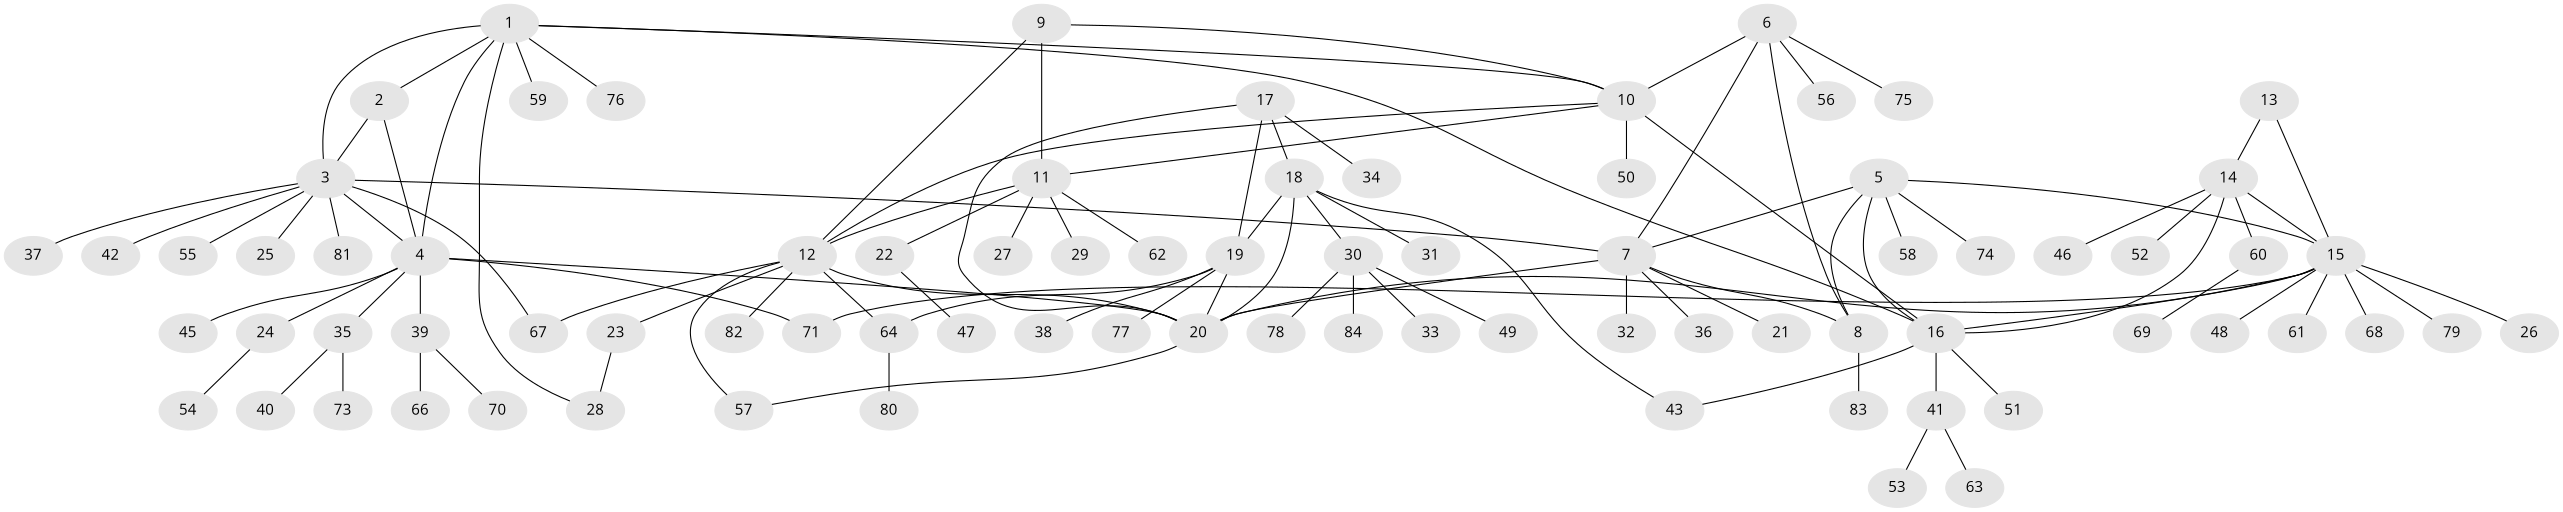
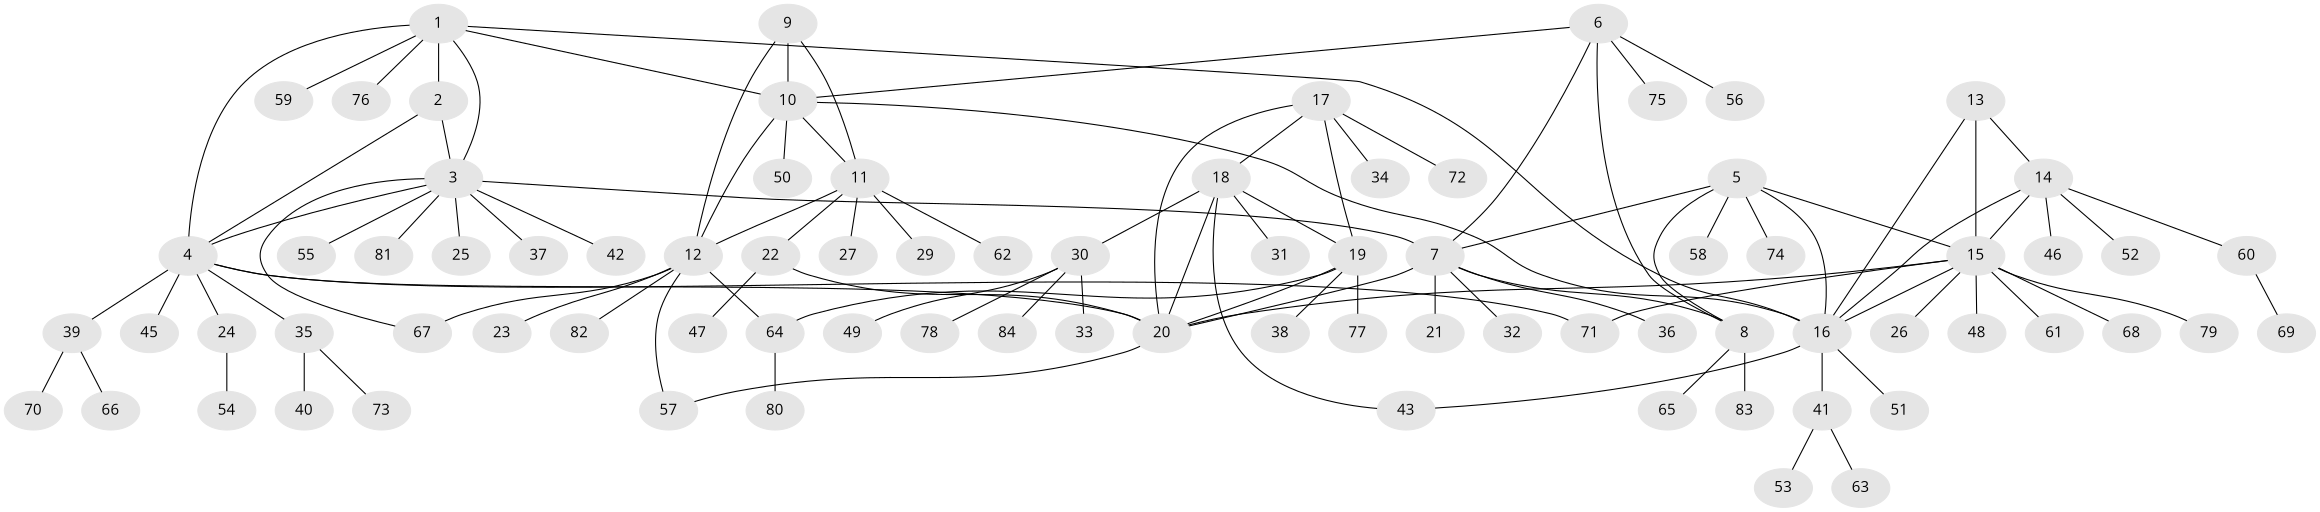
node "72": added
edge "13" -- "16": added
edge "12" -- "20": now "22" -- "20"
node "28": removed
node "65": added
